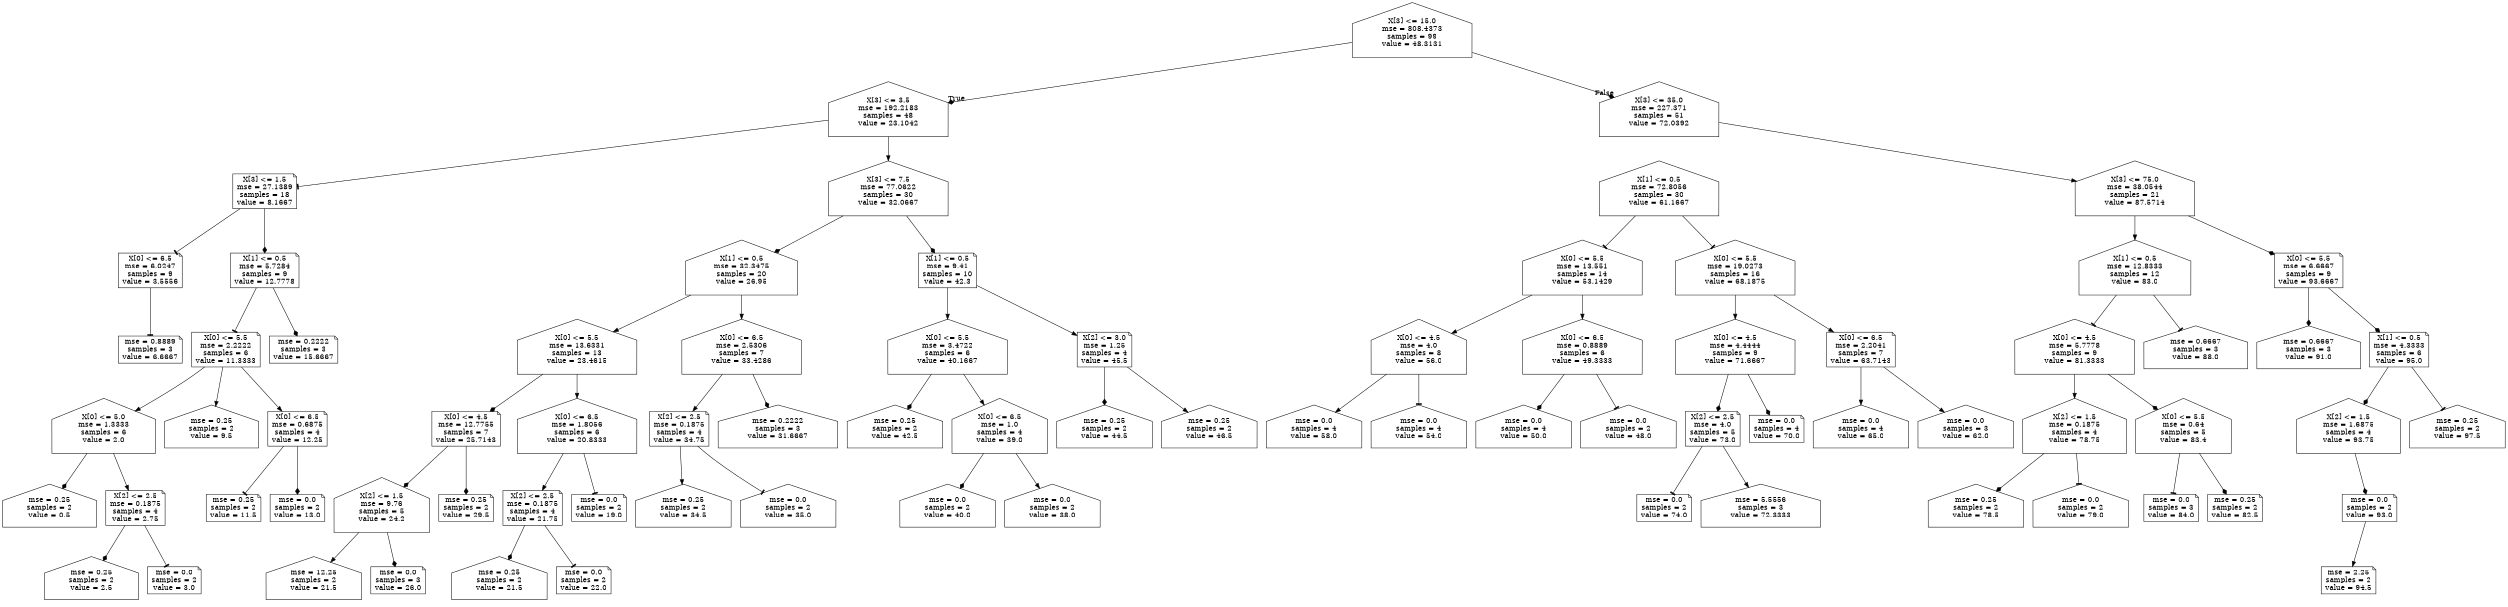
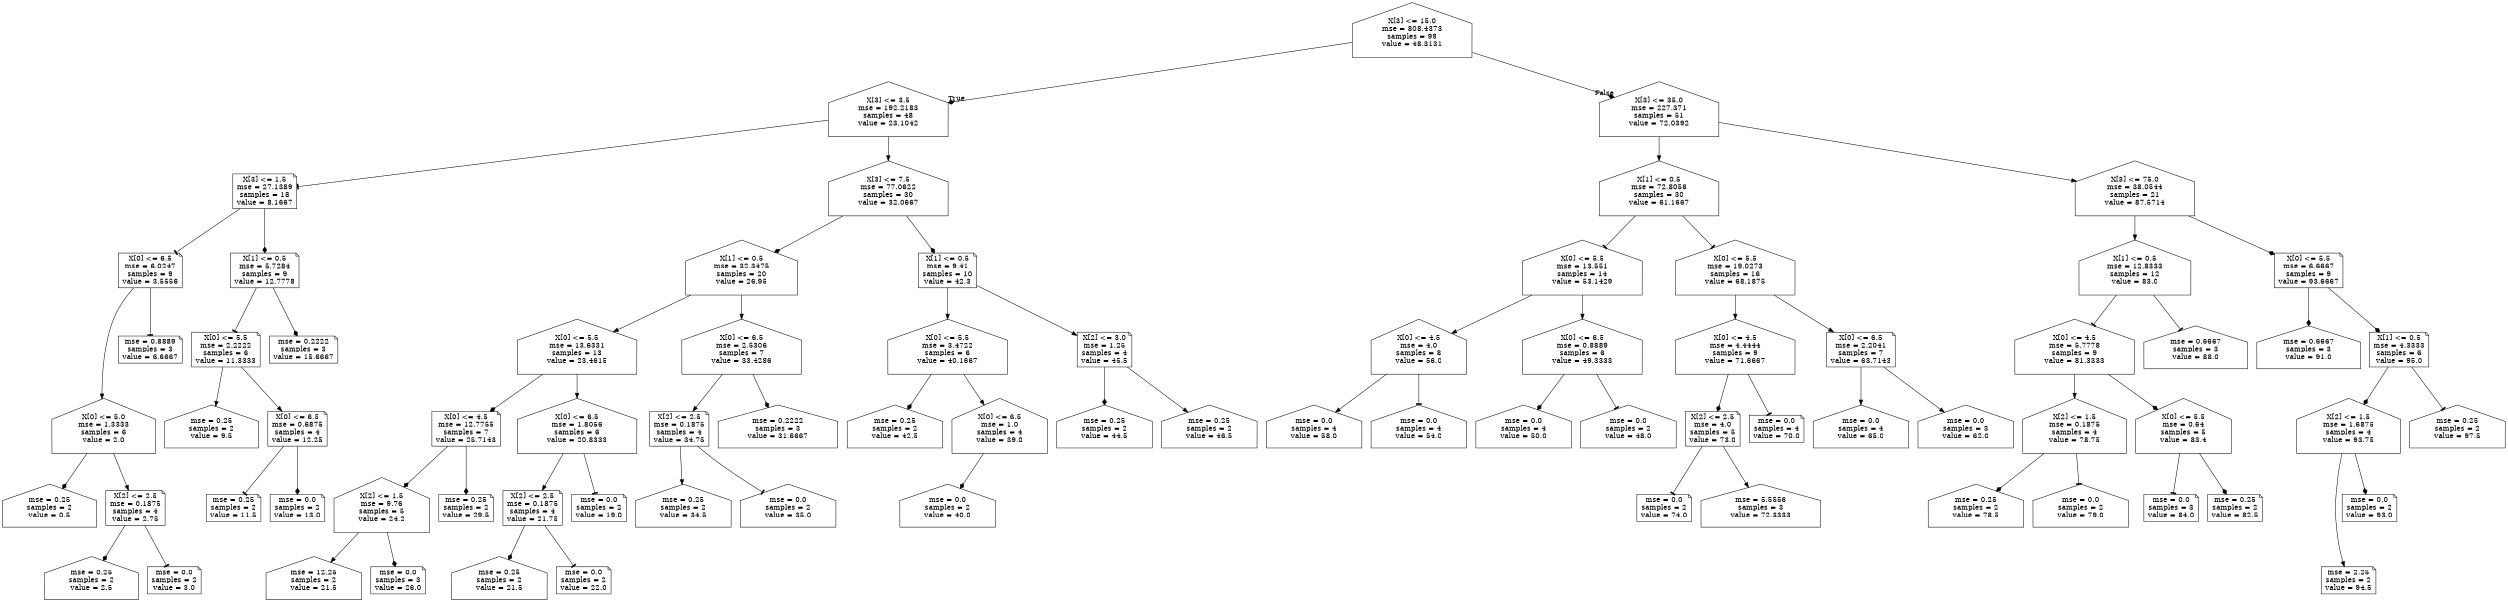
edge "X[3] <= 35.0 mse = 227.371 samples = 51 value = 72.0392" -> "X[1] <= 0.5 mse = 72.8056 samples = 30 value = 61.1667": added
edge "X[0] <= 5.5 mse = 2.2222 samples = 6 value = 11.3333" -> "X[0] <= 5.0 mse = 1.3333 samples = 6 value = 2.0": now "X[0] <= 6.5 mse = 6.0247 samples = 9 value = 3.5556" -> "X[0] <= 5.0 mse = 1.3333 samples = 6 value = 2.0"
edge "X[0] <= 4.5 mse = 4.4444 samples = 9 value = 71.6667" -> "mse = 0.0 samples = 4 value = 70.0": arrowhead diamond -> tee
node "mse = 0.0 samples = 2 value = 38.0": removed
edge "mse = 0.0 samples = 2 value = 93.0" -> "mse = 2.25 samples = 2 value = 94.5": now "X[2] <= 1.5 mse = 1.6875 samples = 4 value = 93.75" -> "mse = 2.25 samples = 2 value = 94.5"
